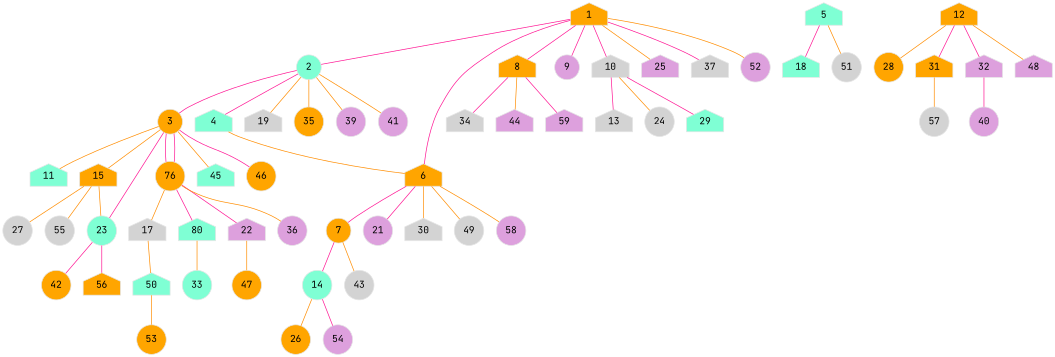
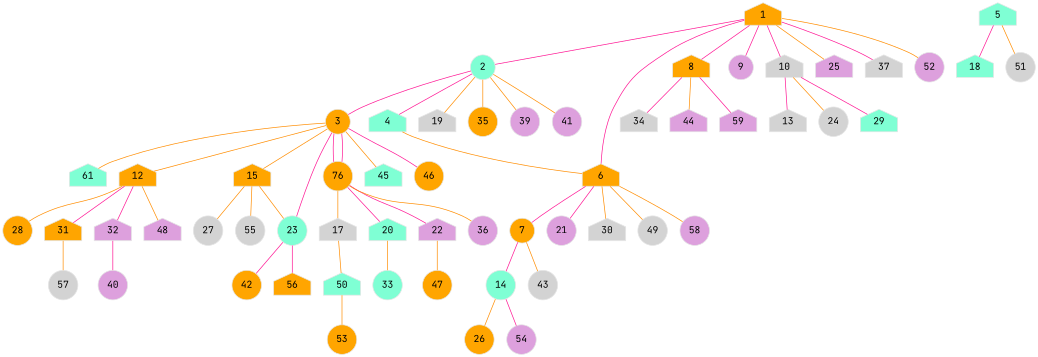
edge "3" -- "12": added
node "11": label "11" -> "61"
node "80": label "80" -> "20"
